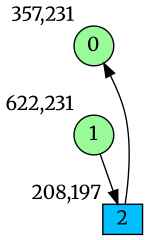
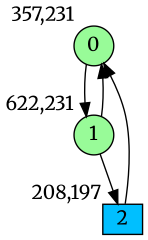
edge "0 357,231" -> "1 622,231": added
edge "1 622,231" -> "0 357,231": added
